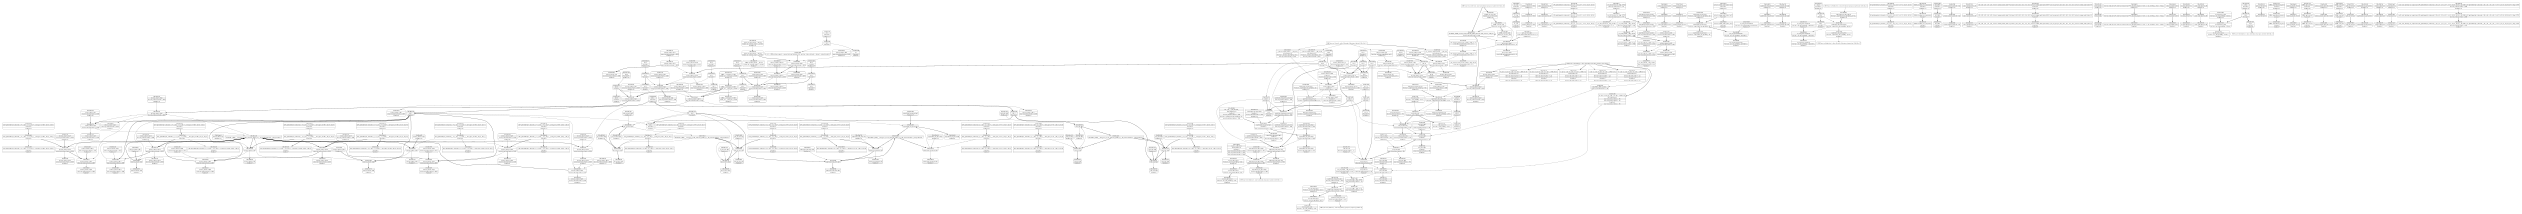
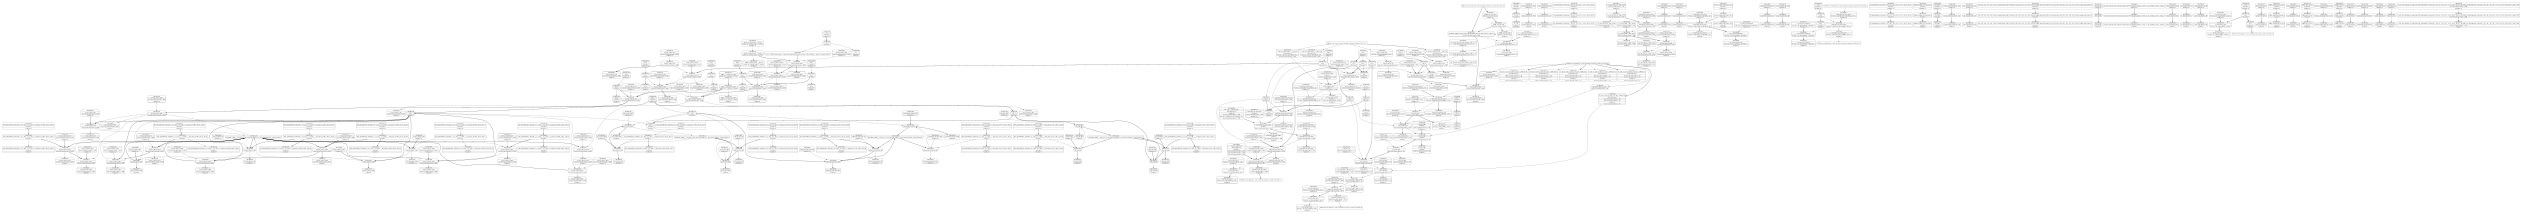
node "CE0x48f8d30": added
